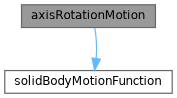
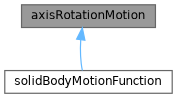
edge "axisRotationMotion" -> "solidBodyMotionFunction": reversed
